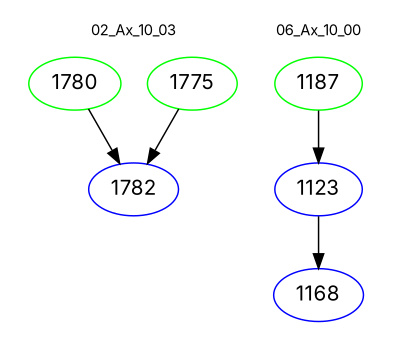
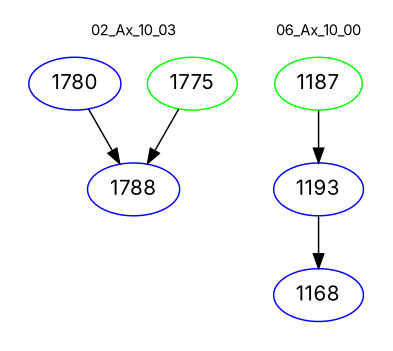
node "1780": color green -> blue
node "1782": label "1782" -> "1788"
node "1123": label "1123" -> "1193"
